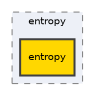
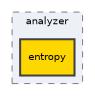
cluster "entropy": label "entropy" -> "analyzer"
